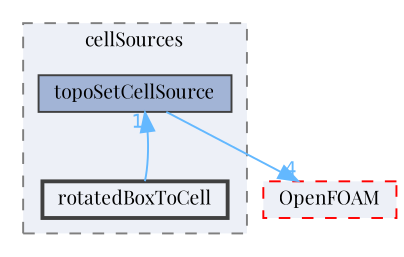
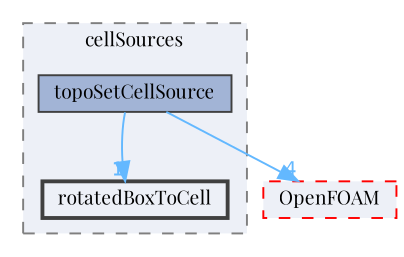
edge "rotatedBoxToCell" -> "topoSetCellSource": reversed
